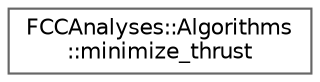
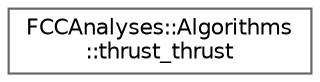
node "FCCAnalyses::Algorithms ::minimize_thrust": label "FCCAnalyses::Algorithms ::minimize_thrust" -> "FCCAnalyses::Algorithms ::thrust_thrust"
